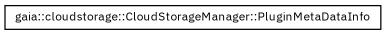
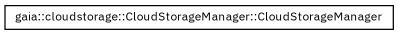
node "gaia::cloudstorage::CloudStorageManager::PluginMetaDataInfo": label "gaia::cloudstorage::CloudStorageManager::PluginMetaDataInfo" -> "gaia::cloudstorage::CloudStorageManager::CloudStorageManager"
